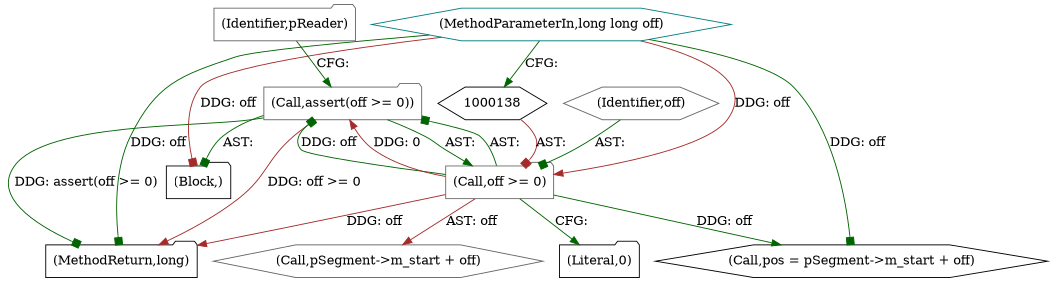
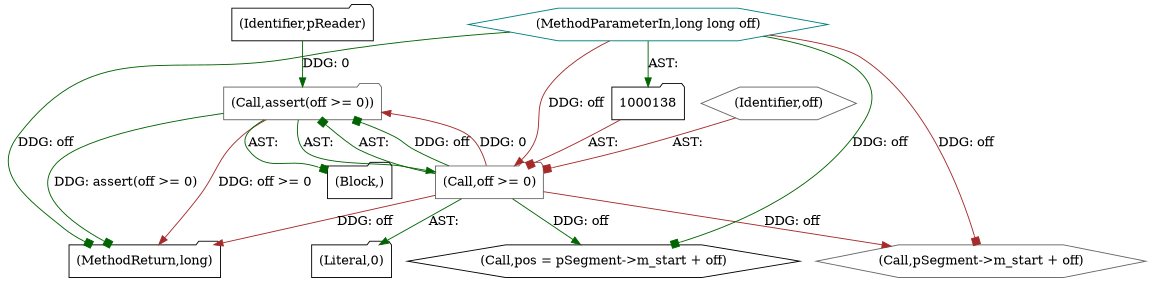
node "(Identifier,pReader)": color gray40 -> black
edge "(MethodParameterIn,long long off)" -> "(Block,)": now "(MethodParameterIn,long long off)" -> "(Call,pSegment->m_start + off)"
edge "(Identifier,pReader)" -> "(Call,assert(off >= 0))": label "CFG: " -> "DDG: 0"
edge "(MethodParameterIn,long long off)" -> "1000138": label "CFG: " -> "AST: "
node "1000138": shape hexagon -> folder
edge "(Identifier,off)" -> "(Call,off >= 0)": color darkgreen -> brown
edge "(Call,off >= 0)" -> "(Call,pSegment->m_start + off)": label "AST: off" -> "DDG: off"
edge "(Call,off >= 0)" -> "(Literal,0)": label "CFG: " -> "AST: "
